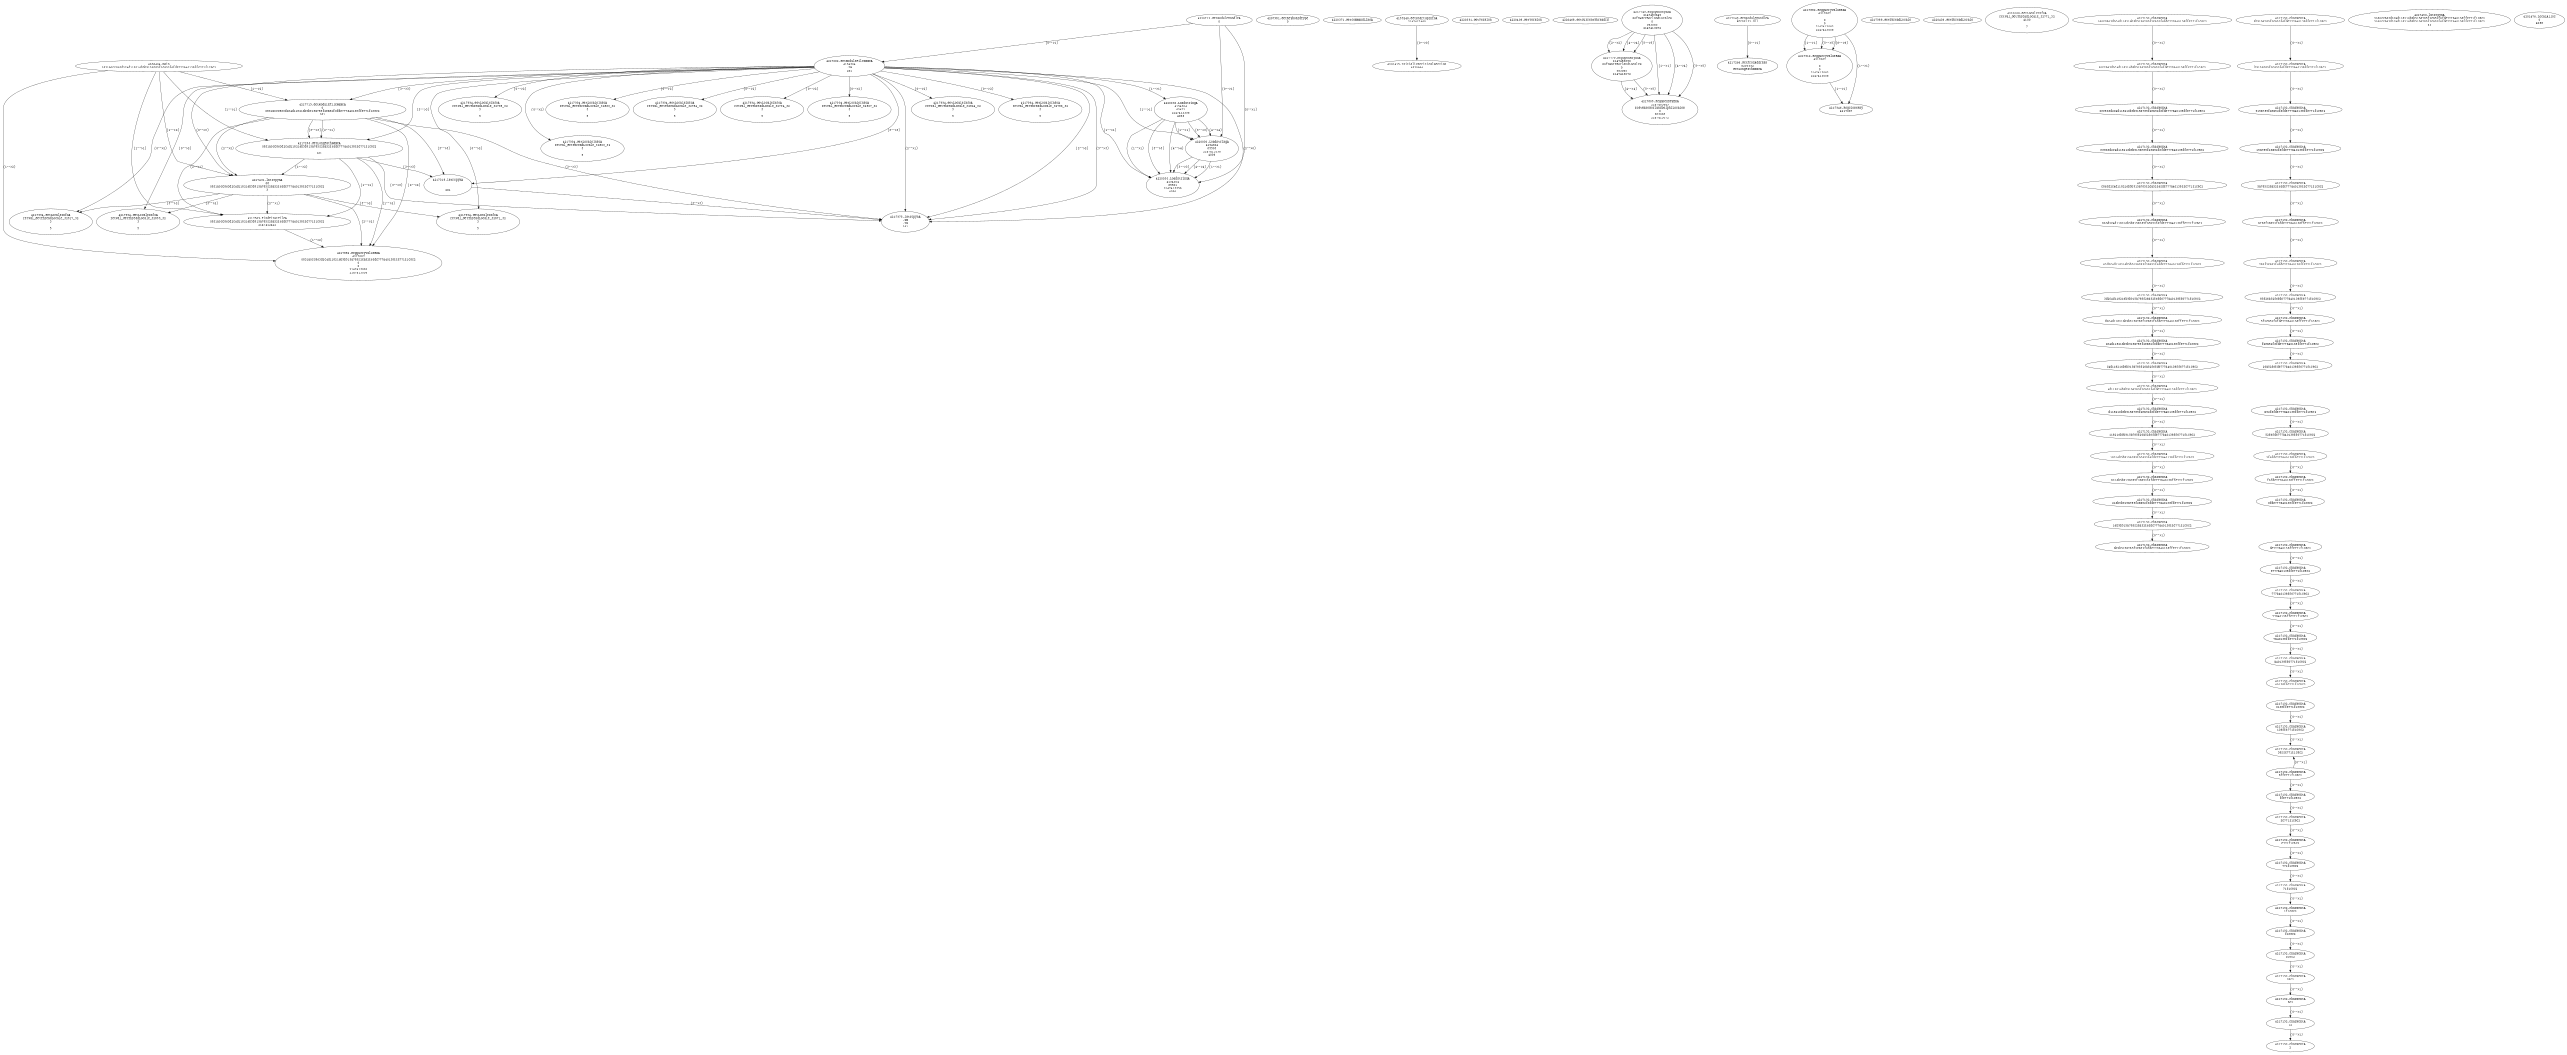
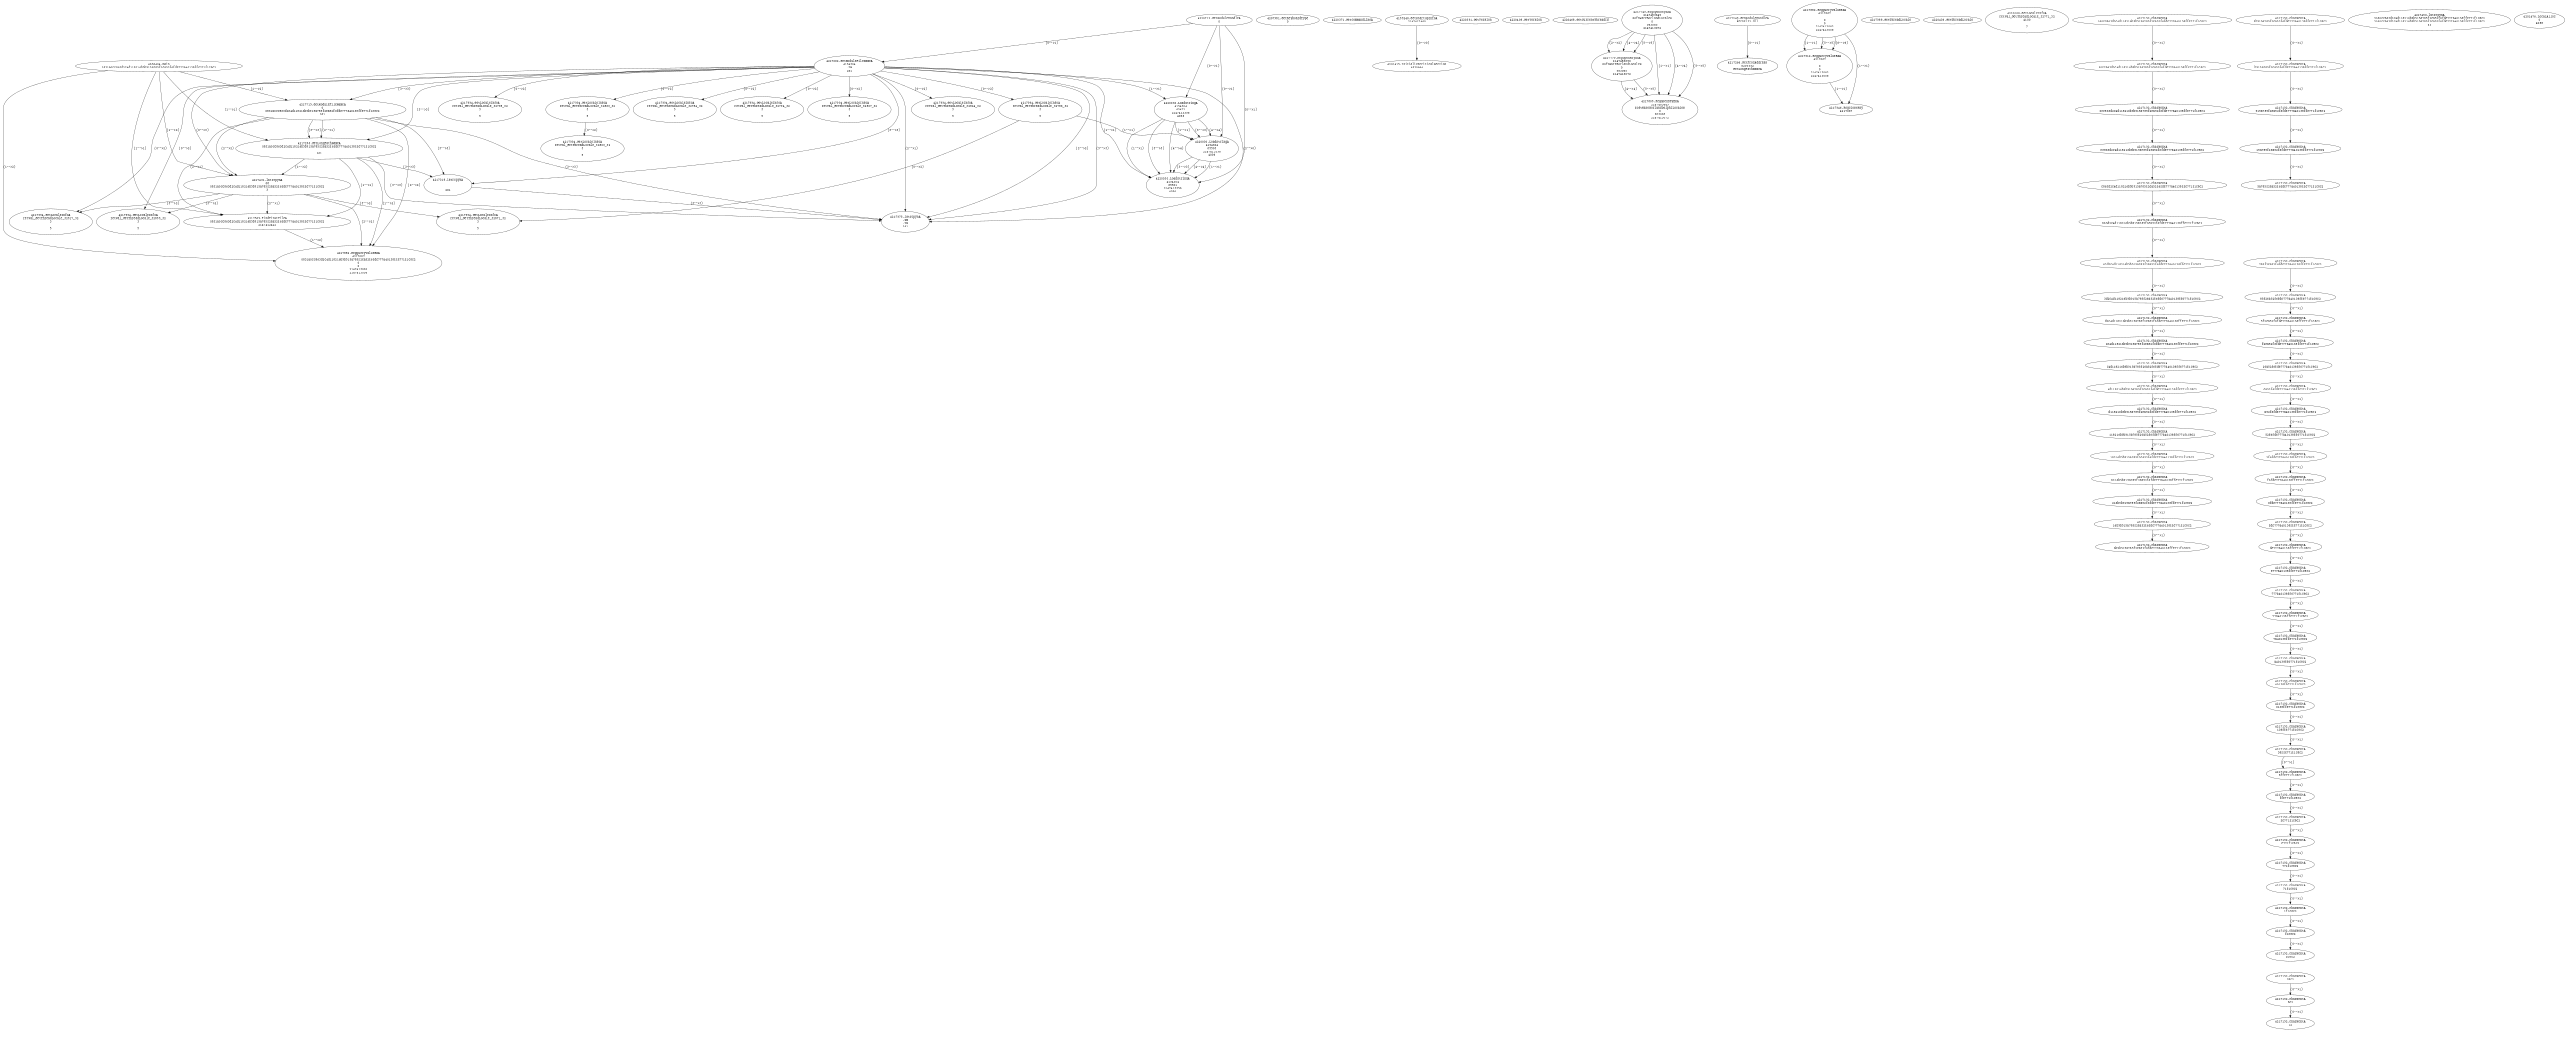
edge "4220712.GetModuleHandleA 0" -> "4220030.LoadStringA 4194304 65472 2147413396 4096": added, label "(0-->1)"
edge "4217062.GetModuleFileNameA 4194304 .ZM 261" -> "4217994.GetLocaleInfoA retval_GetThreadLocale_32871_32 3 5": now "4217994.GetLocaleInfoA retval_GetThreadLocale_32786_32 3 5" -> "4217994.GetLocaleInfoA retval_GetThreadLocale_32871_32 3 5"
edge "4217062.GetModuleFileNameA 4194304 .ZM 261" -> "4217994.GetLocaleInfoA retval_GetThreadLocale_32803_32 3 5": now "4217994.GetLocaleInfoA retval_GetThreadLocale_32863_32 3 5" -> "4217994.GetLocaleInfoA retval_GetThreadLocale_32803_32 3 5"
edge "4217062.GetModuleFileNameA 4194304 .ZM 261" -> "4220030.LoadStringA 4194304 65503 2147413396 4096": now "4217994.GetLocaleInfoA retval_GetThreadLocale_32786_32 3 5" -> "4220030.LoadStringA 4194304 65503 2147413396 4096"
node "4217192.CharNextA a785f2ea52f6fde777a40138ffe771f1c8c2": removed
node "4217192.CharNextA ea52f6fde777a40138ffe771f1c8c2": added
edge "4217192.CharNextA 52f6fde777a40138ffe771f1c8c2" -> "4217192.CharNextA 2f6fde777a40138ffe771f1c8c2": added, label "(0-->1)"
node "4217192.CharNextA fde777a40138ffe771f1c8c2": added
edge "4217192.CharNextA 40138ffe771f1c8c2" -> "4217192.CharNextA 0138ffe771f1c8c2": added, label "(0-->1)"
edge "4217192.CharNextA 8ffe771f1c8c2" -> "4217192.CharNextA 38ffe771f1c8c2": reversed
edge "4217192.CharNextA 1c8c2" -> "4217192.CharNextA c8c2": removed, label "(0-->1)"
node "4217192.CharNextA 2": removed
